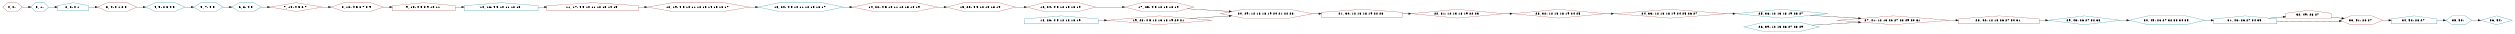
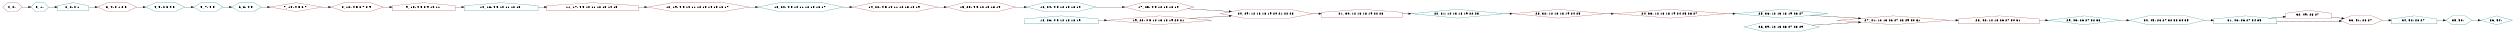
node "16, 24: 4 5 12 13 18 19": color brown -> teal
node "22, 31: 12 13 18 19 22 23": color brown -> teal
